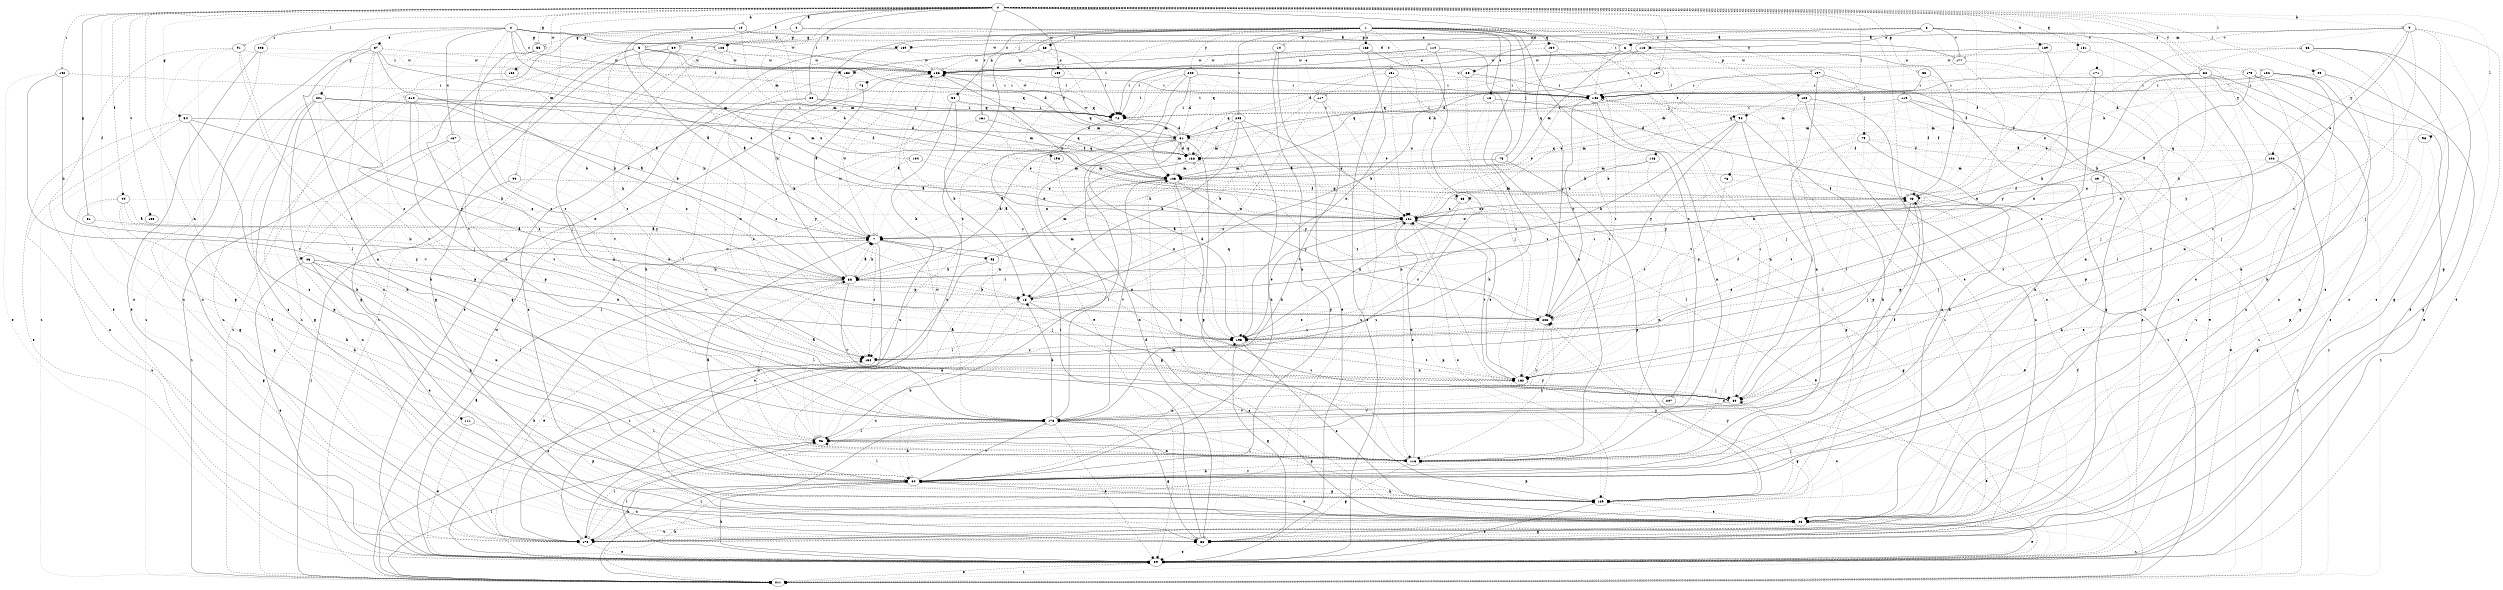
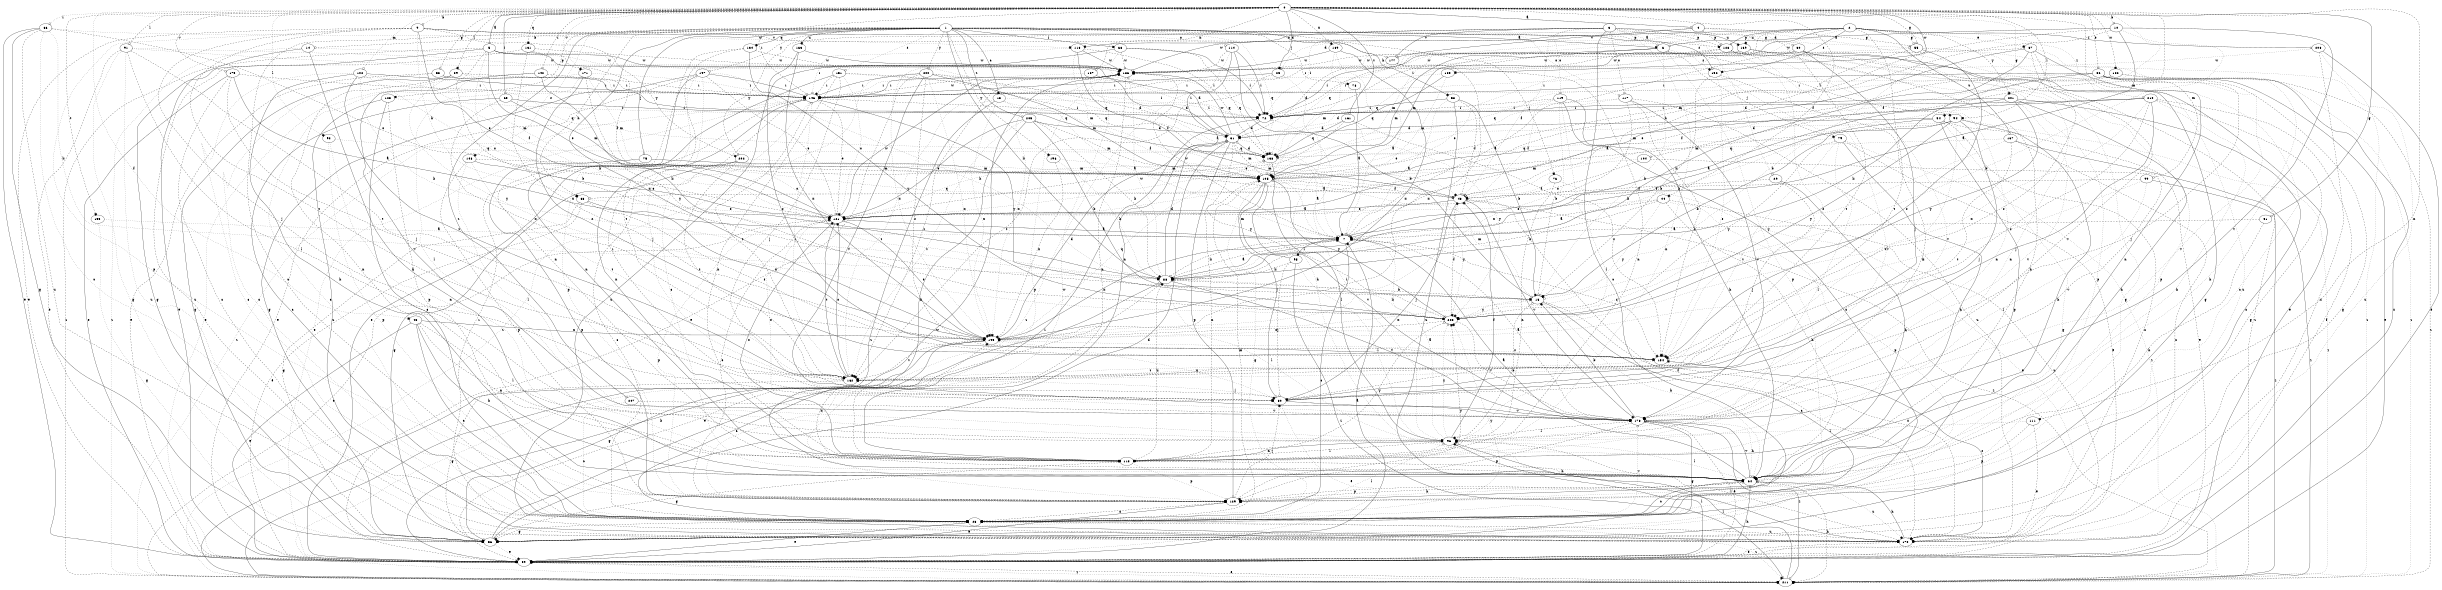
edge "66" -> "186": now "66" -> "118"
edge "43" -> "88": removed, label "k"
edge "37" -> "170": style solid -> dotted
edge "201" -> "170": now "131" -> "170"
